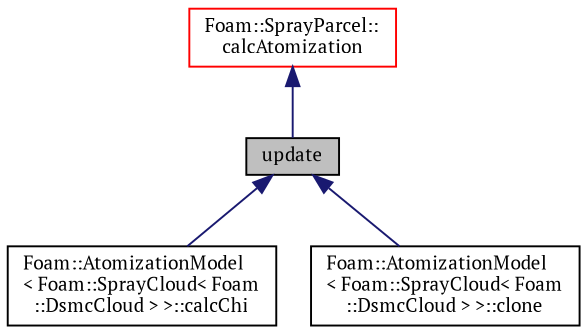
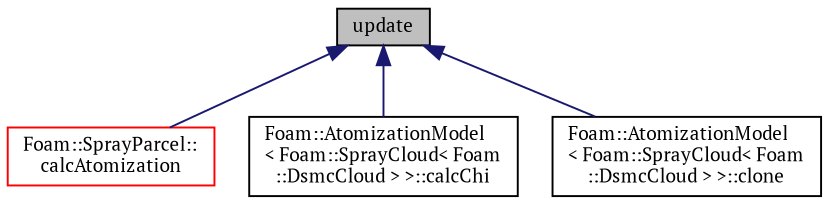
edge "update" -> "Foam::SprayParcel:: calcAtomization": reversed
